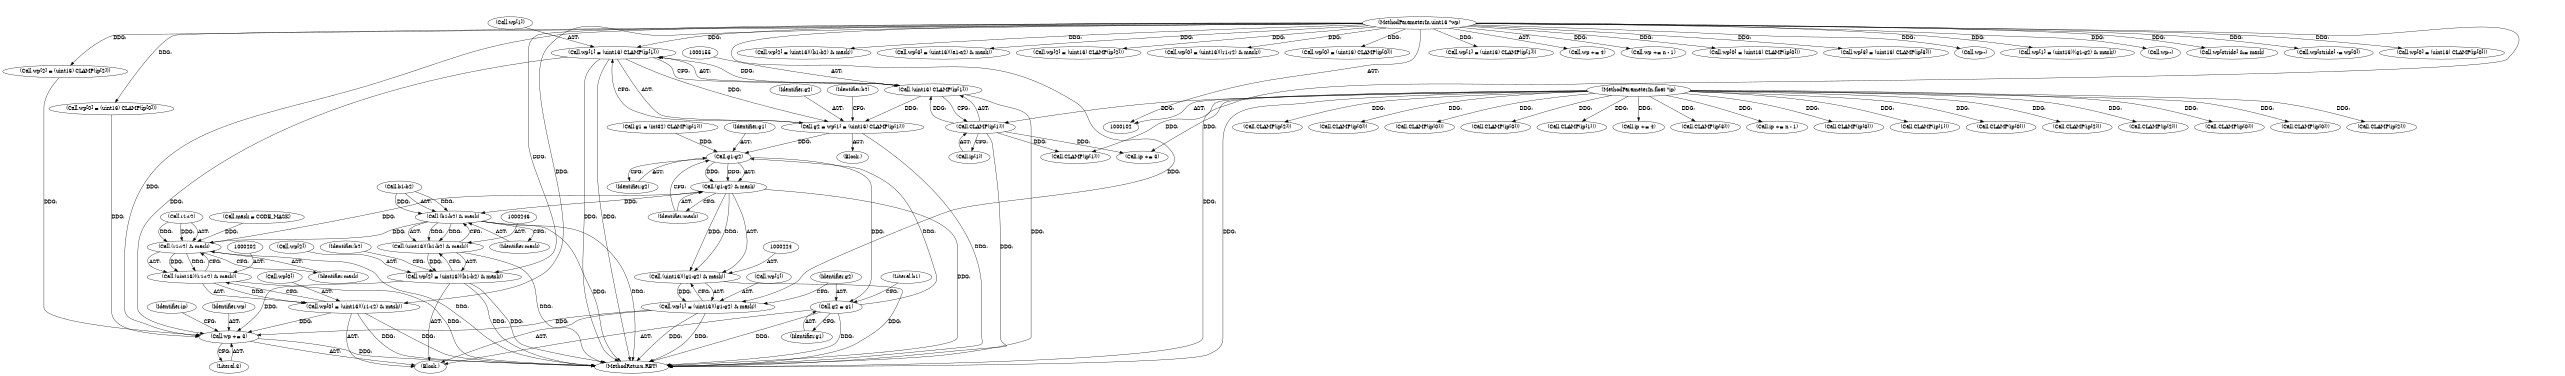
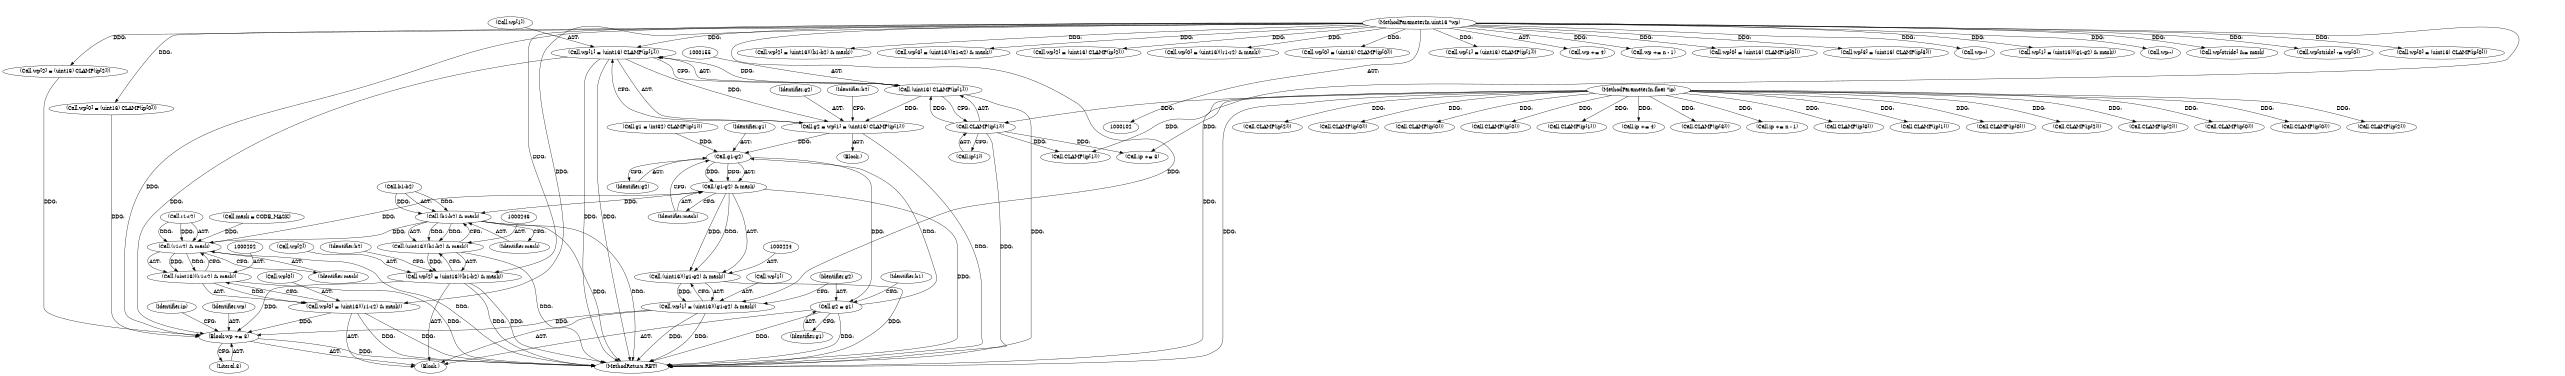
edge "(MethodParameterIn,float *ip)" -> "1000102": removed, label "AST:"
node "(Literal,b1)": label "(Literal,b1)" -> "(Identifier,b1)"
node "(Call,wp += 3)": label "(Call,wp += 3)" -> "(Block,wp += 3)"
